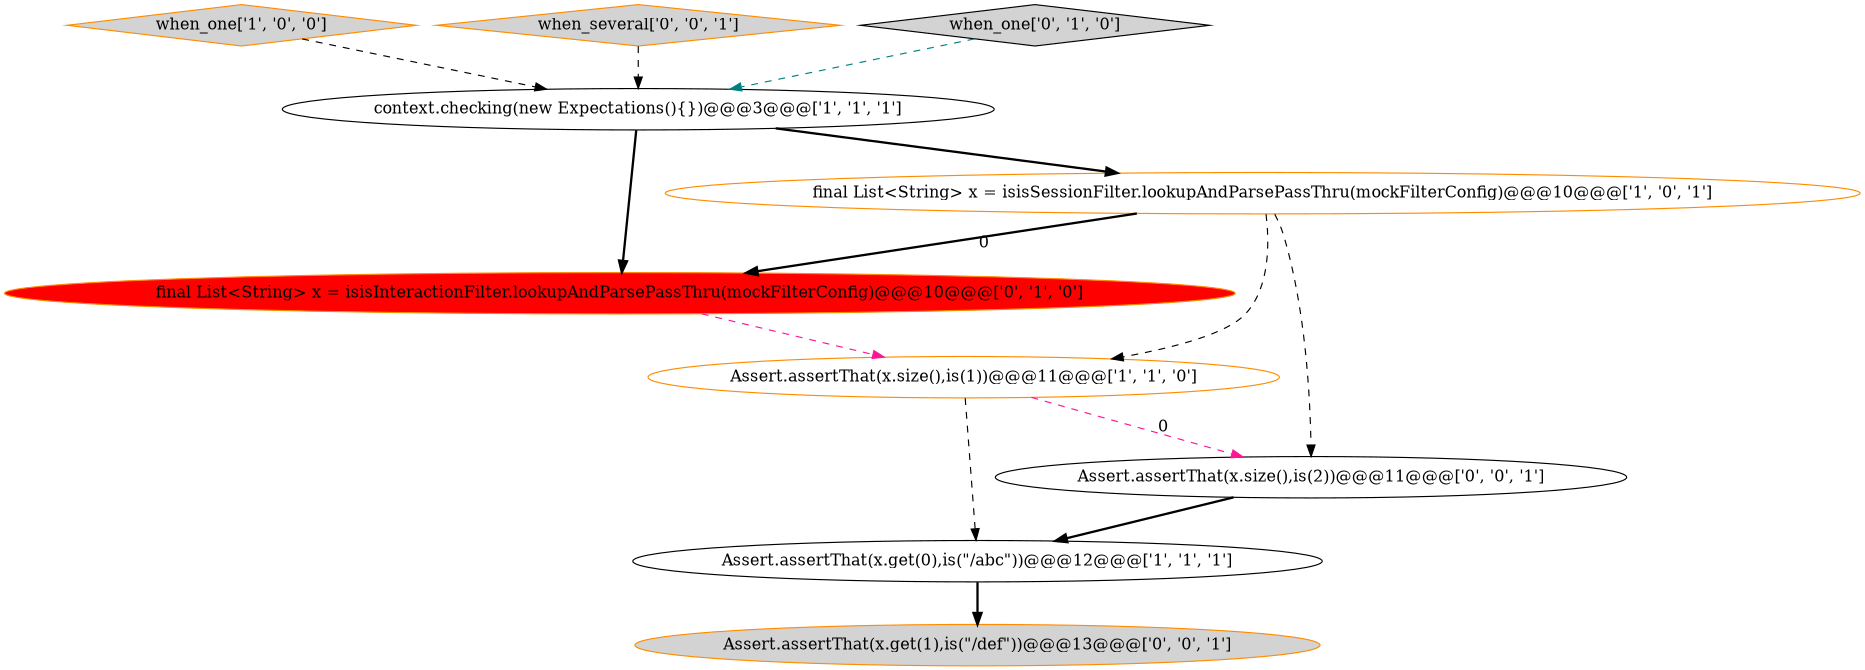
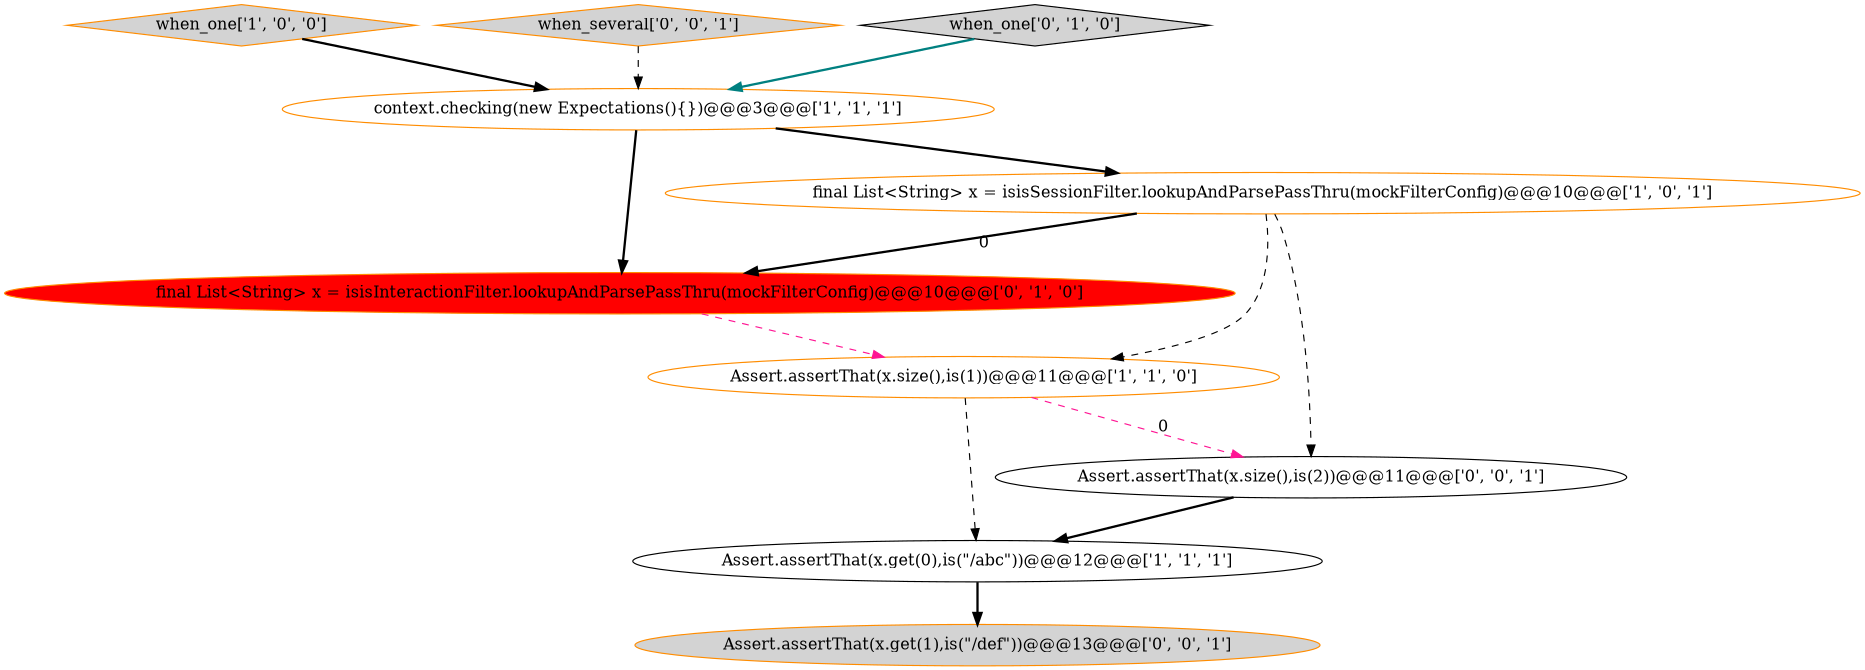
edge "when_one['1', '0', '0']" -> "context.checking(new Expectations(){})@@@3@@@['1', '1', '1']": style dashed -> bold
edge "when_one['0', '1', '0']" -> "context.checking(new Expectations(){})@@@3@@@['1', '1', '1']": style dashed -> bold
node "context.checking(new Expectations(){})@@@3@@@['1', '1', '1']": color black -> darkorange
